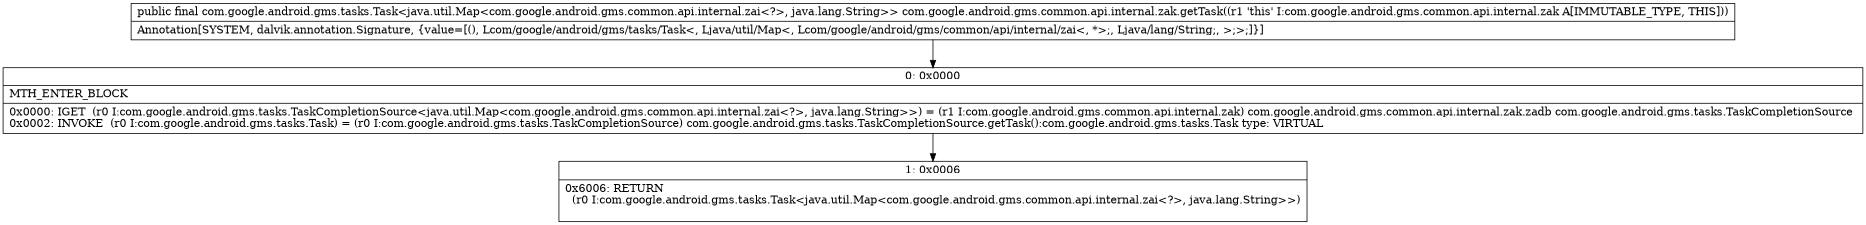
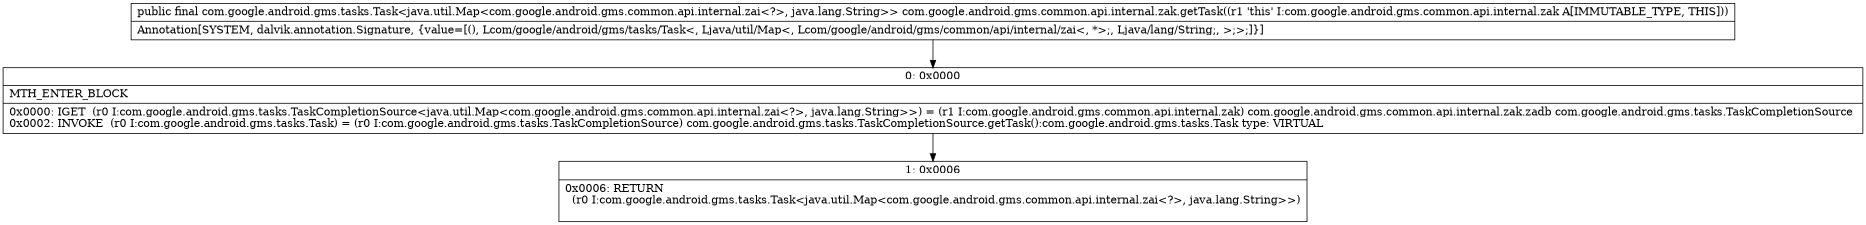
node "1: 0x0006": text "0x6006: RETURN" -> "0x0006: RETURN"
